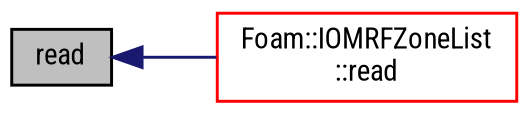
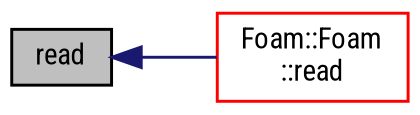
node "Foam::IOMRFZoneList ::read": label "Foam::IOMRFZoneList ::read" -> "Foam::Foam ::read"
